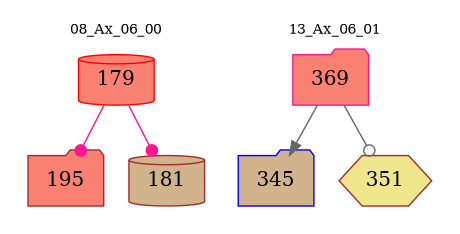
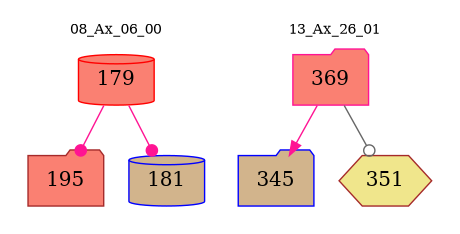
cluster "13_Ax_06_01": label "13_Ax_06_01" -> "13_Ax_26_01"
edge "369" -> "345": color gray40 -> deeppink
node "181": color brown -> blue
